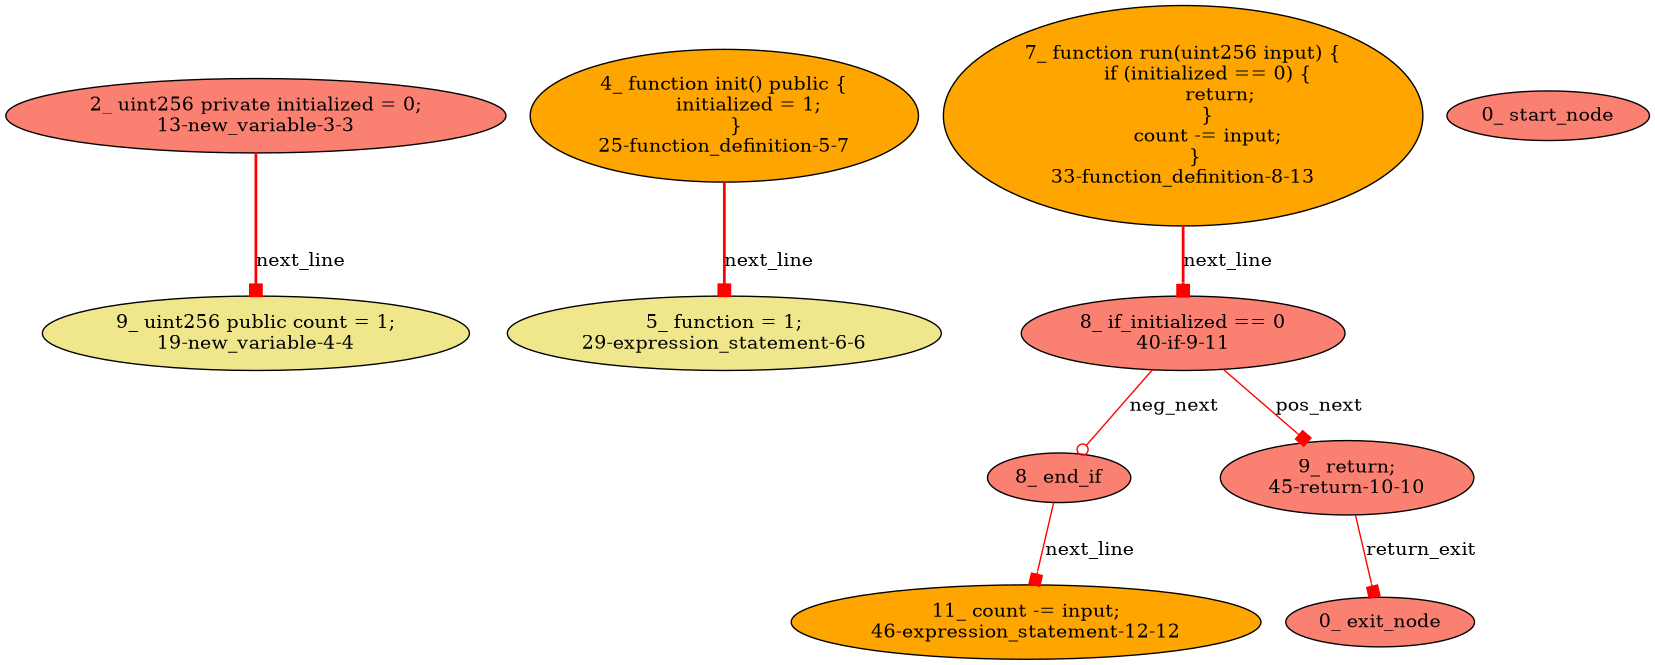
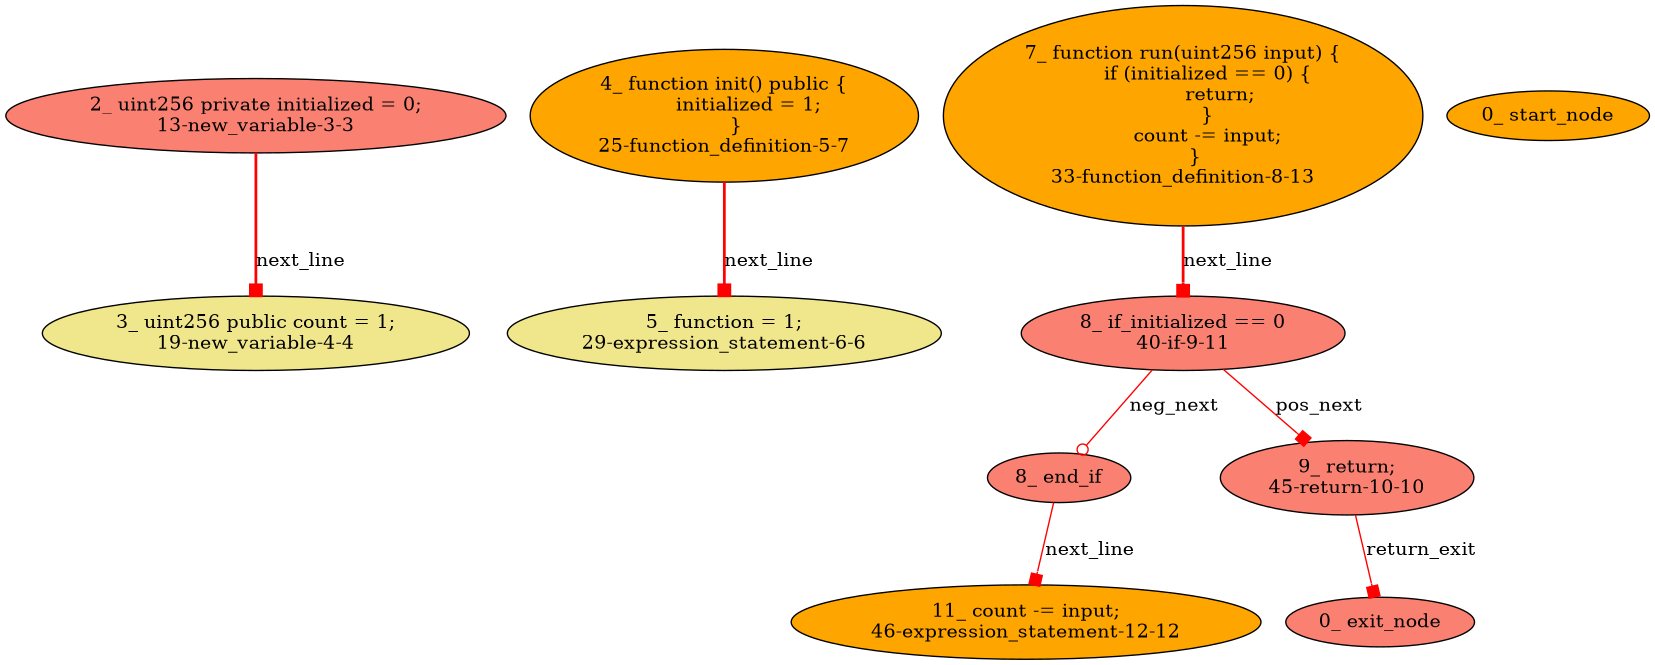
node "0_ start_node": fillcolor salmon -> orange
node "9_ uint256 public count = 1; 19-new_variable-4-4": label "9_ uint256 public count = 1; 19-new_variable-4-4" -> "3_ uint256 public count = 1; 19-new_variable-4-4"
